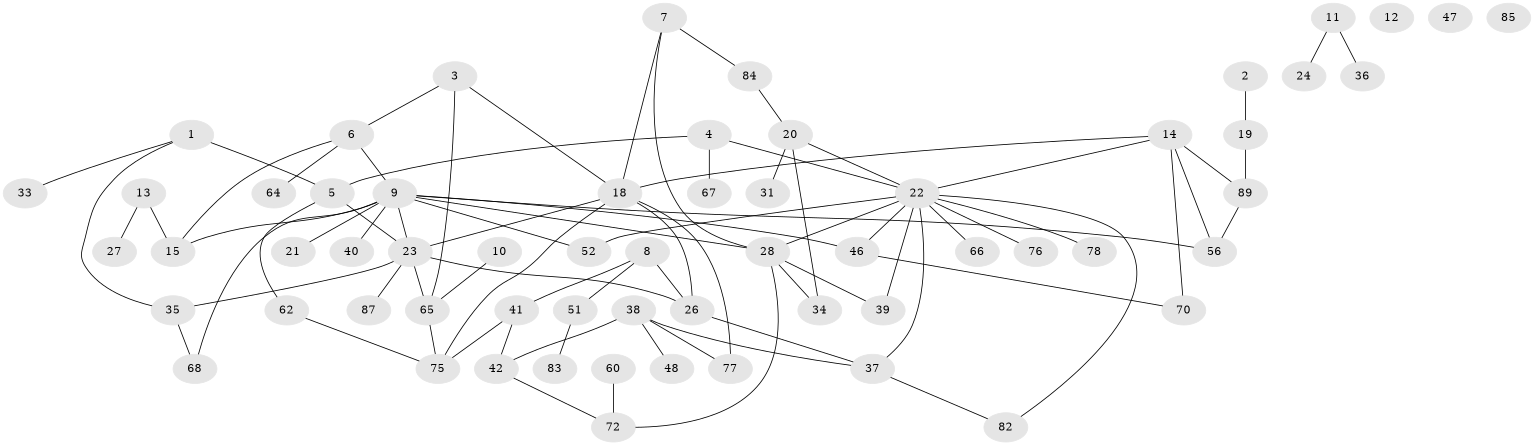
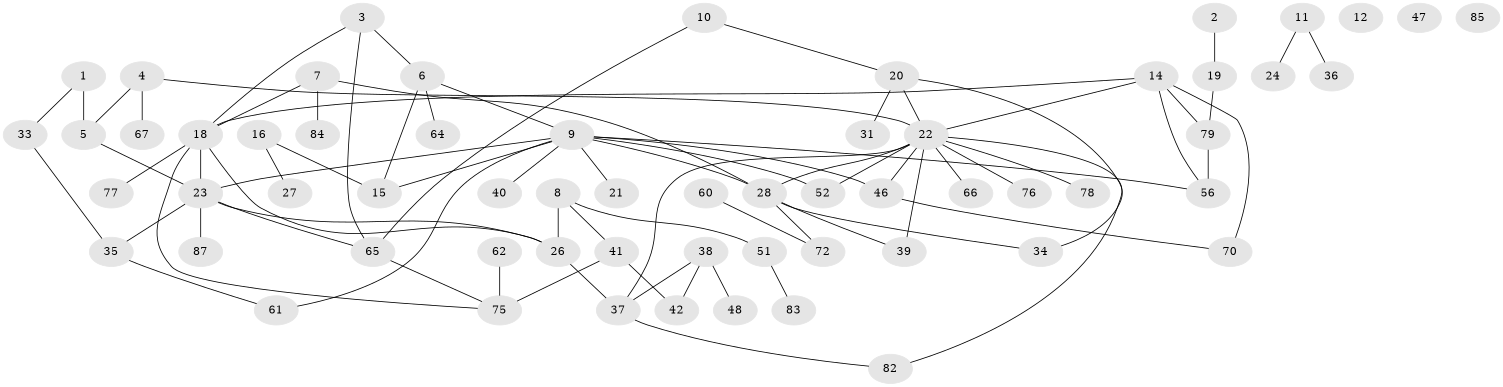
edge "84" -- "20": now "10" -- "20"
node "13": label "13" -> "16"
node "89": label "89" -> "79"
edge "1" -- "35": now "33" -- "35"
edge "5" -- "62": removed
edge "38" -- "77": removed
node "68": label "68" -> "61"
edge "42" -- "72": removed
